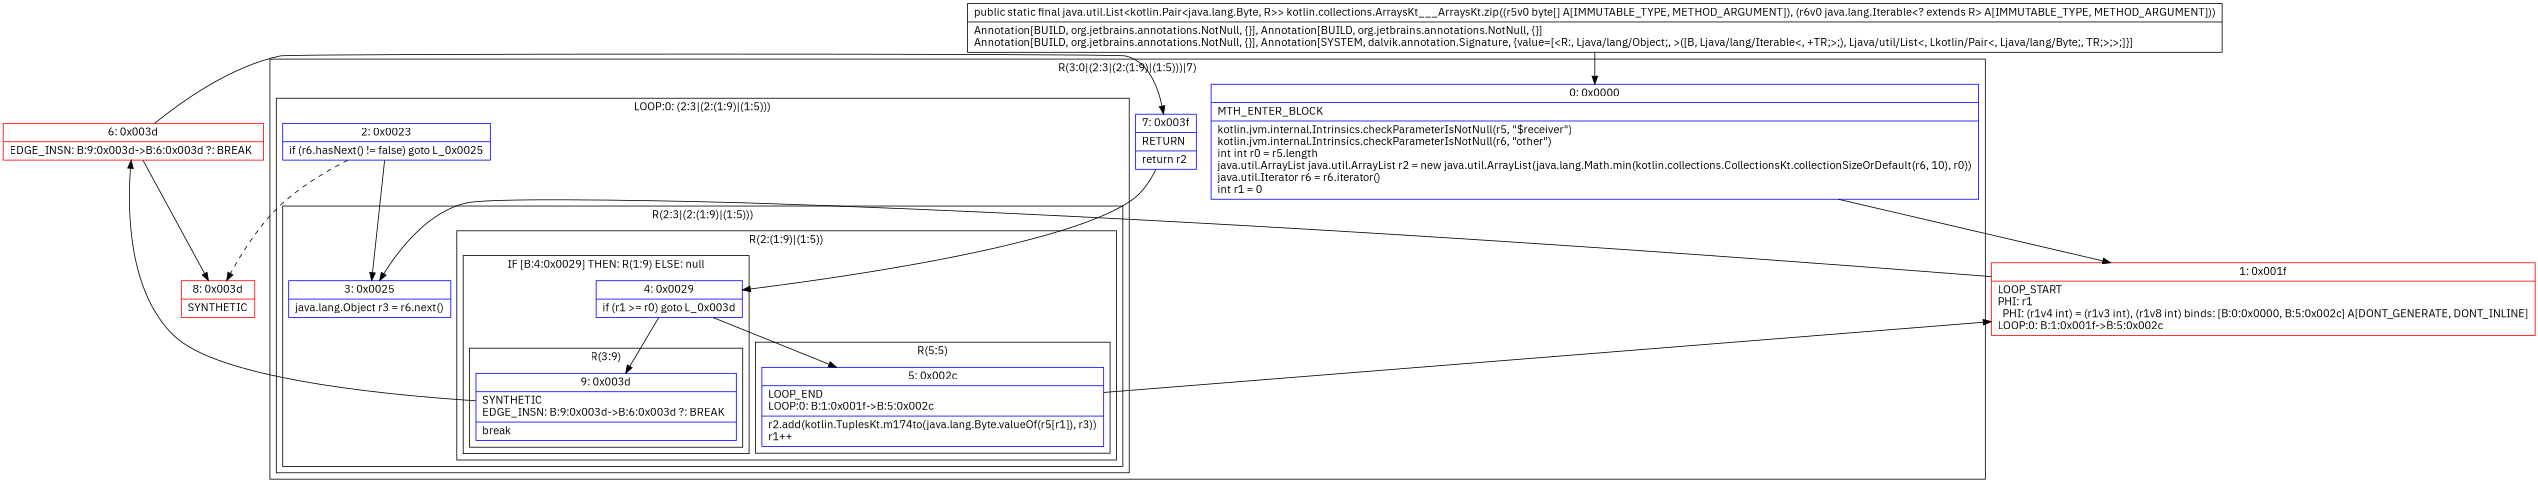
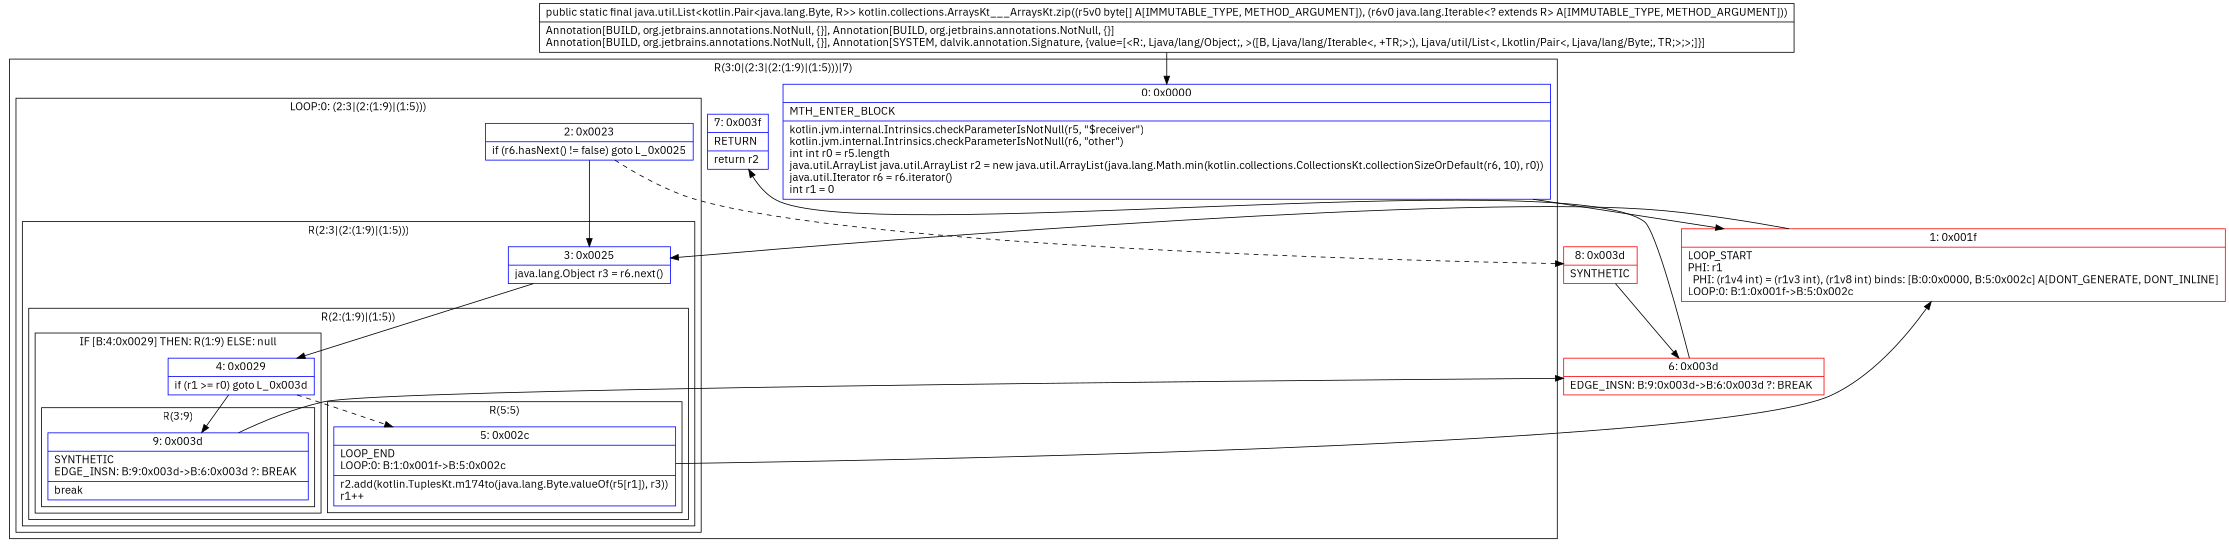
edge "6: 0x003d" -> "8: 0x003d": reversed
edge "7: 0x003f" -> "4: 0x0029": now "3: 0x0025" -> "4: 0x0029"
edge "4: 0x0029" -> "5: 0x002c": style solid -> dashed
